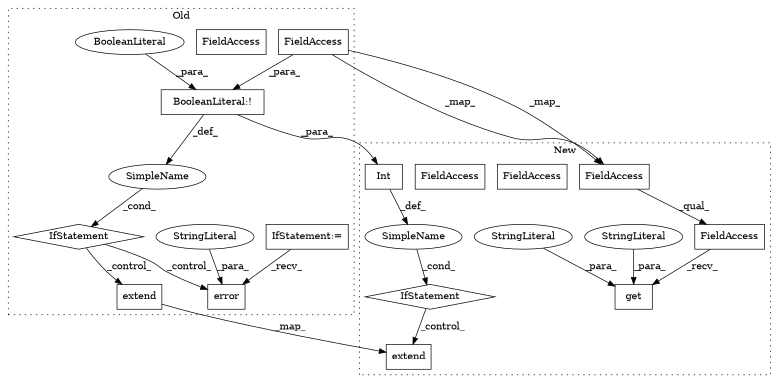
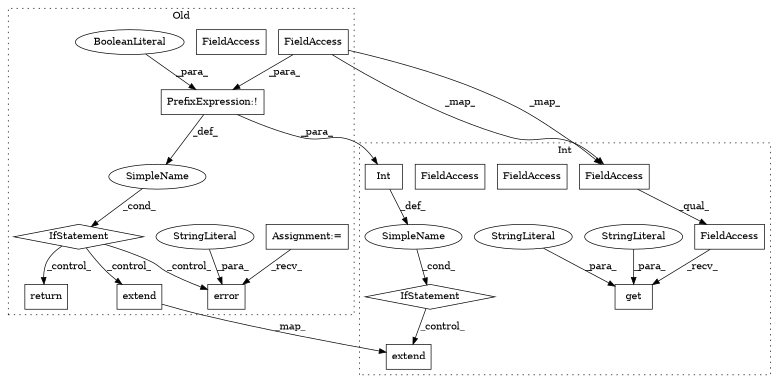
node "BooleanLiteral:!": label "BooleanLiteral:!" -> "PrefixExpression:!"
cluster "New": label "New" -> "Int"
node "IfStatement:=": label "IfStatement:=" -> "Assignment:="
node "return": added
